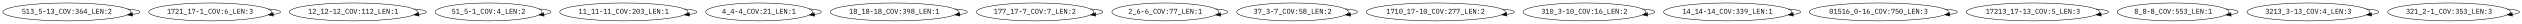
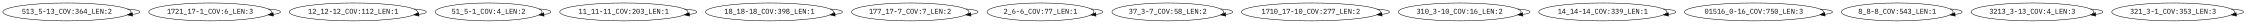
node "4_4-4_COV:21_LEN:1": removed
node "17213_17-13_COV:5_LEN:3": removed
node "8_8-8_COV:553_LEN:1": label "8_8-8_COV:553_LEN:1" -> "8_8-8_COV:543_LEN:1"
node "321_2-1_COV:353_LEN:3": label "321_2-1_COV:353_LEN:3" -> "321_3-1_COV:353_LEN:3"
